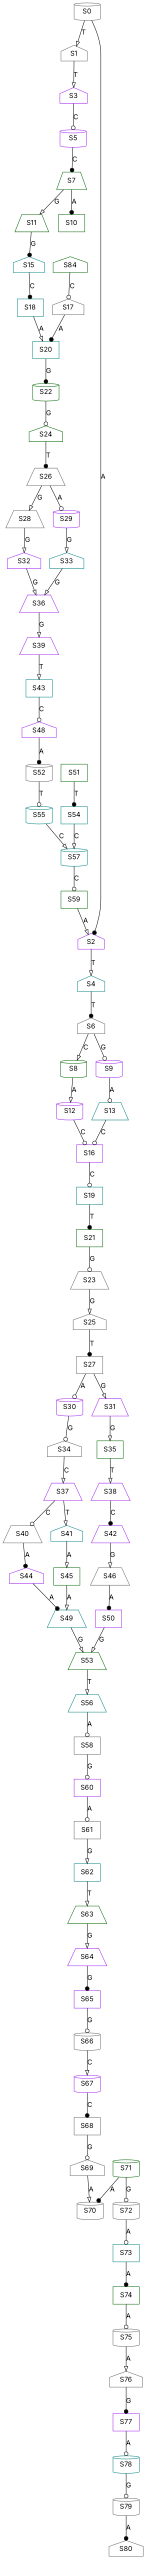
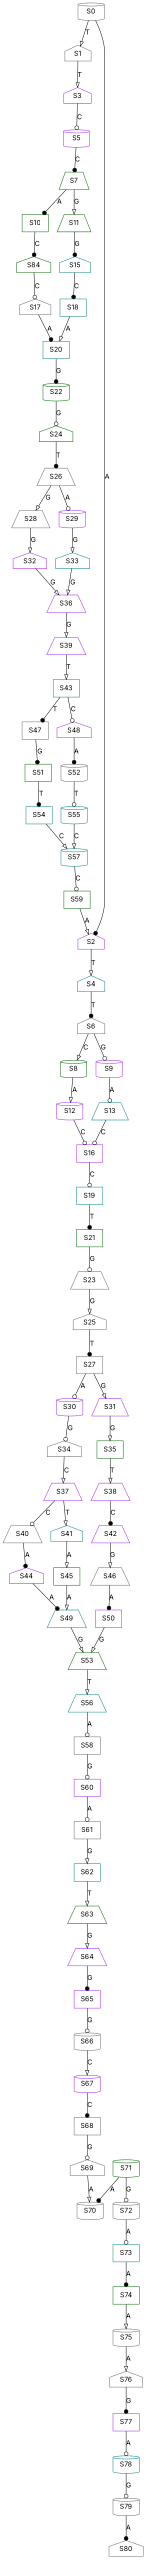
edge "S10" -> "S84": added, label "C"
node "S47": added
edge "S74" -> "S75": arrowhead odot -> onormal
